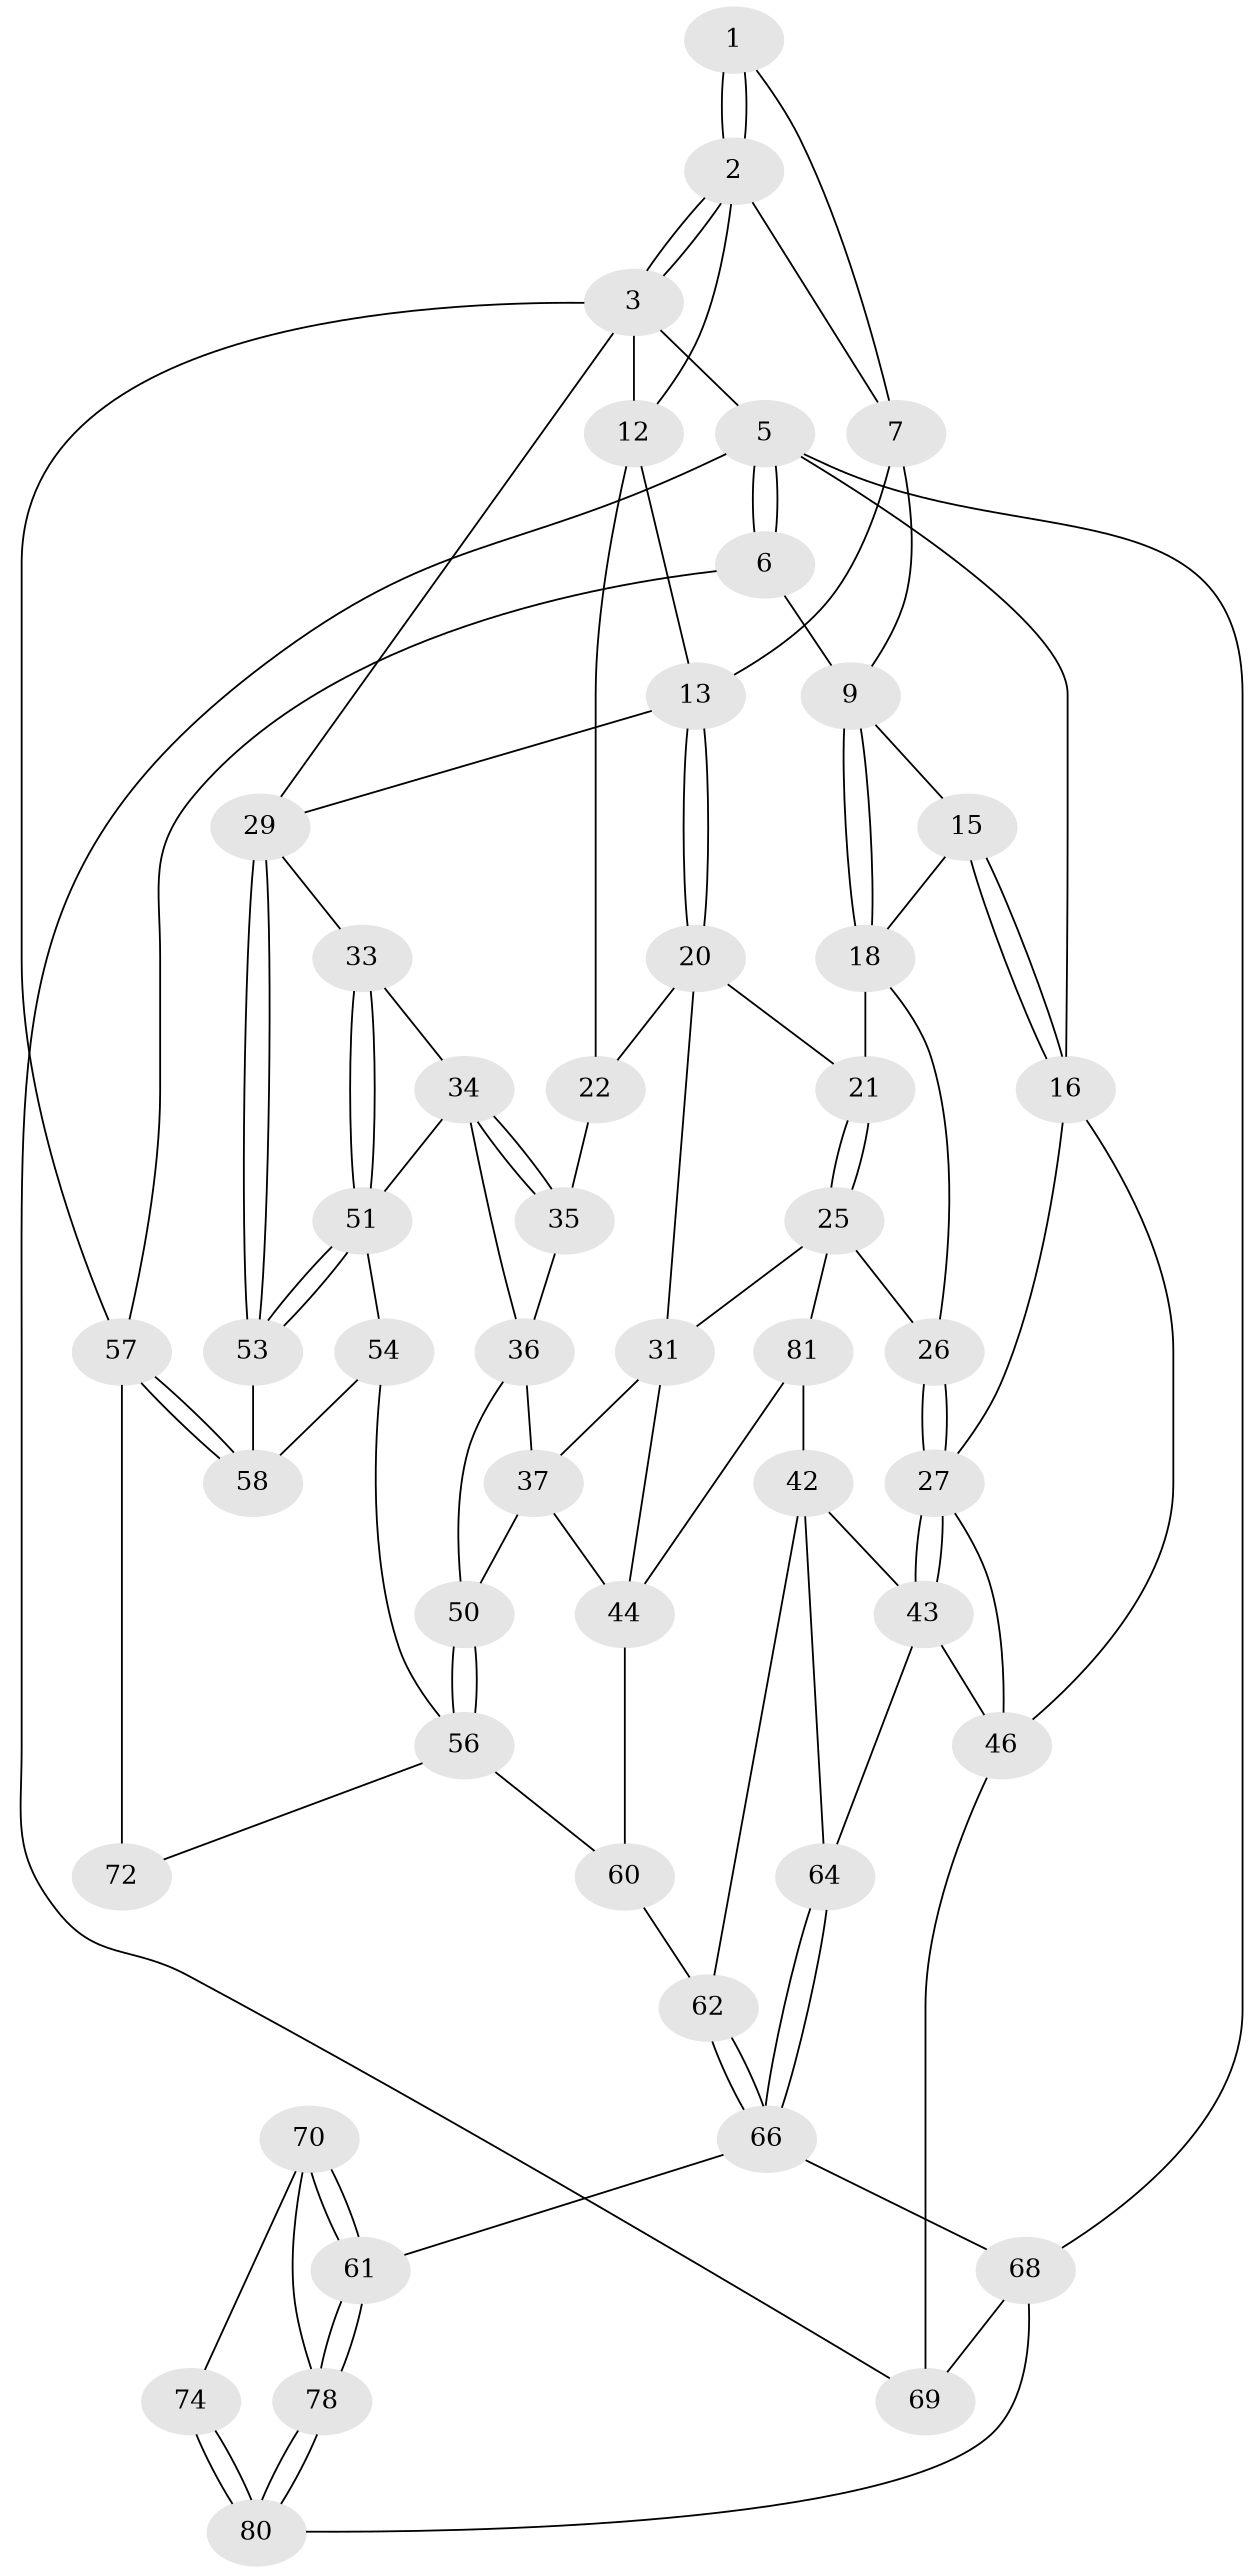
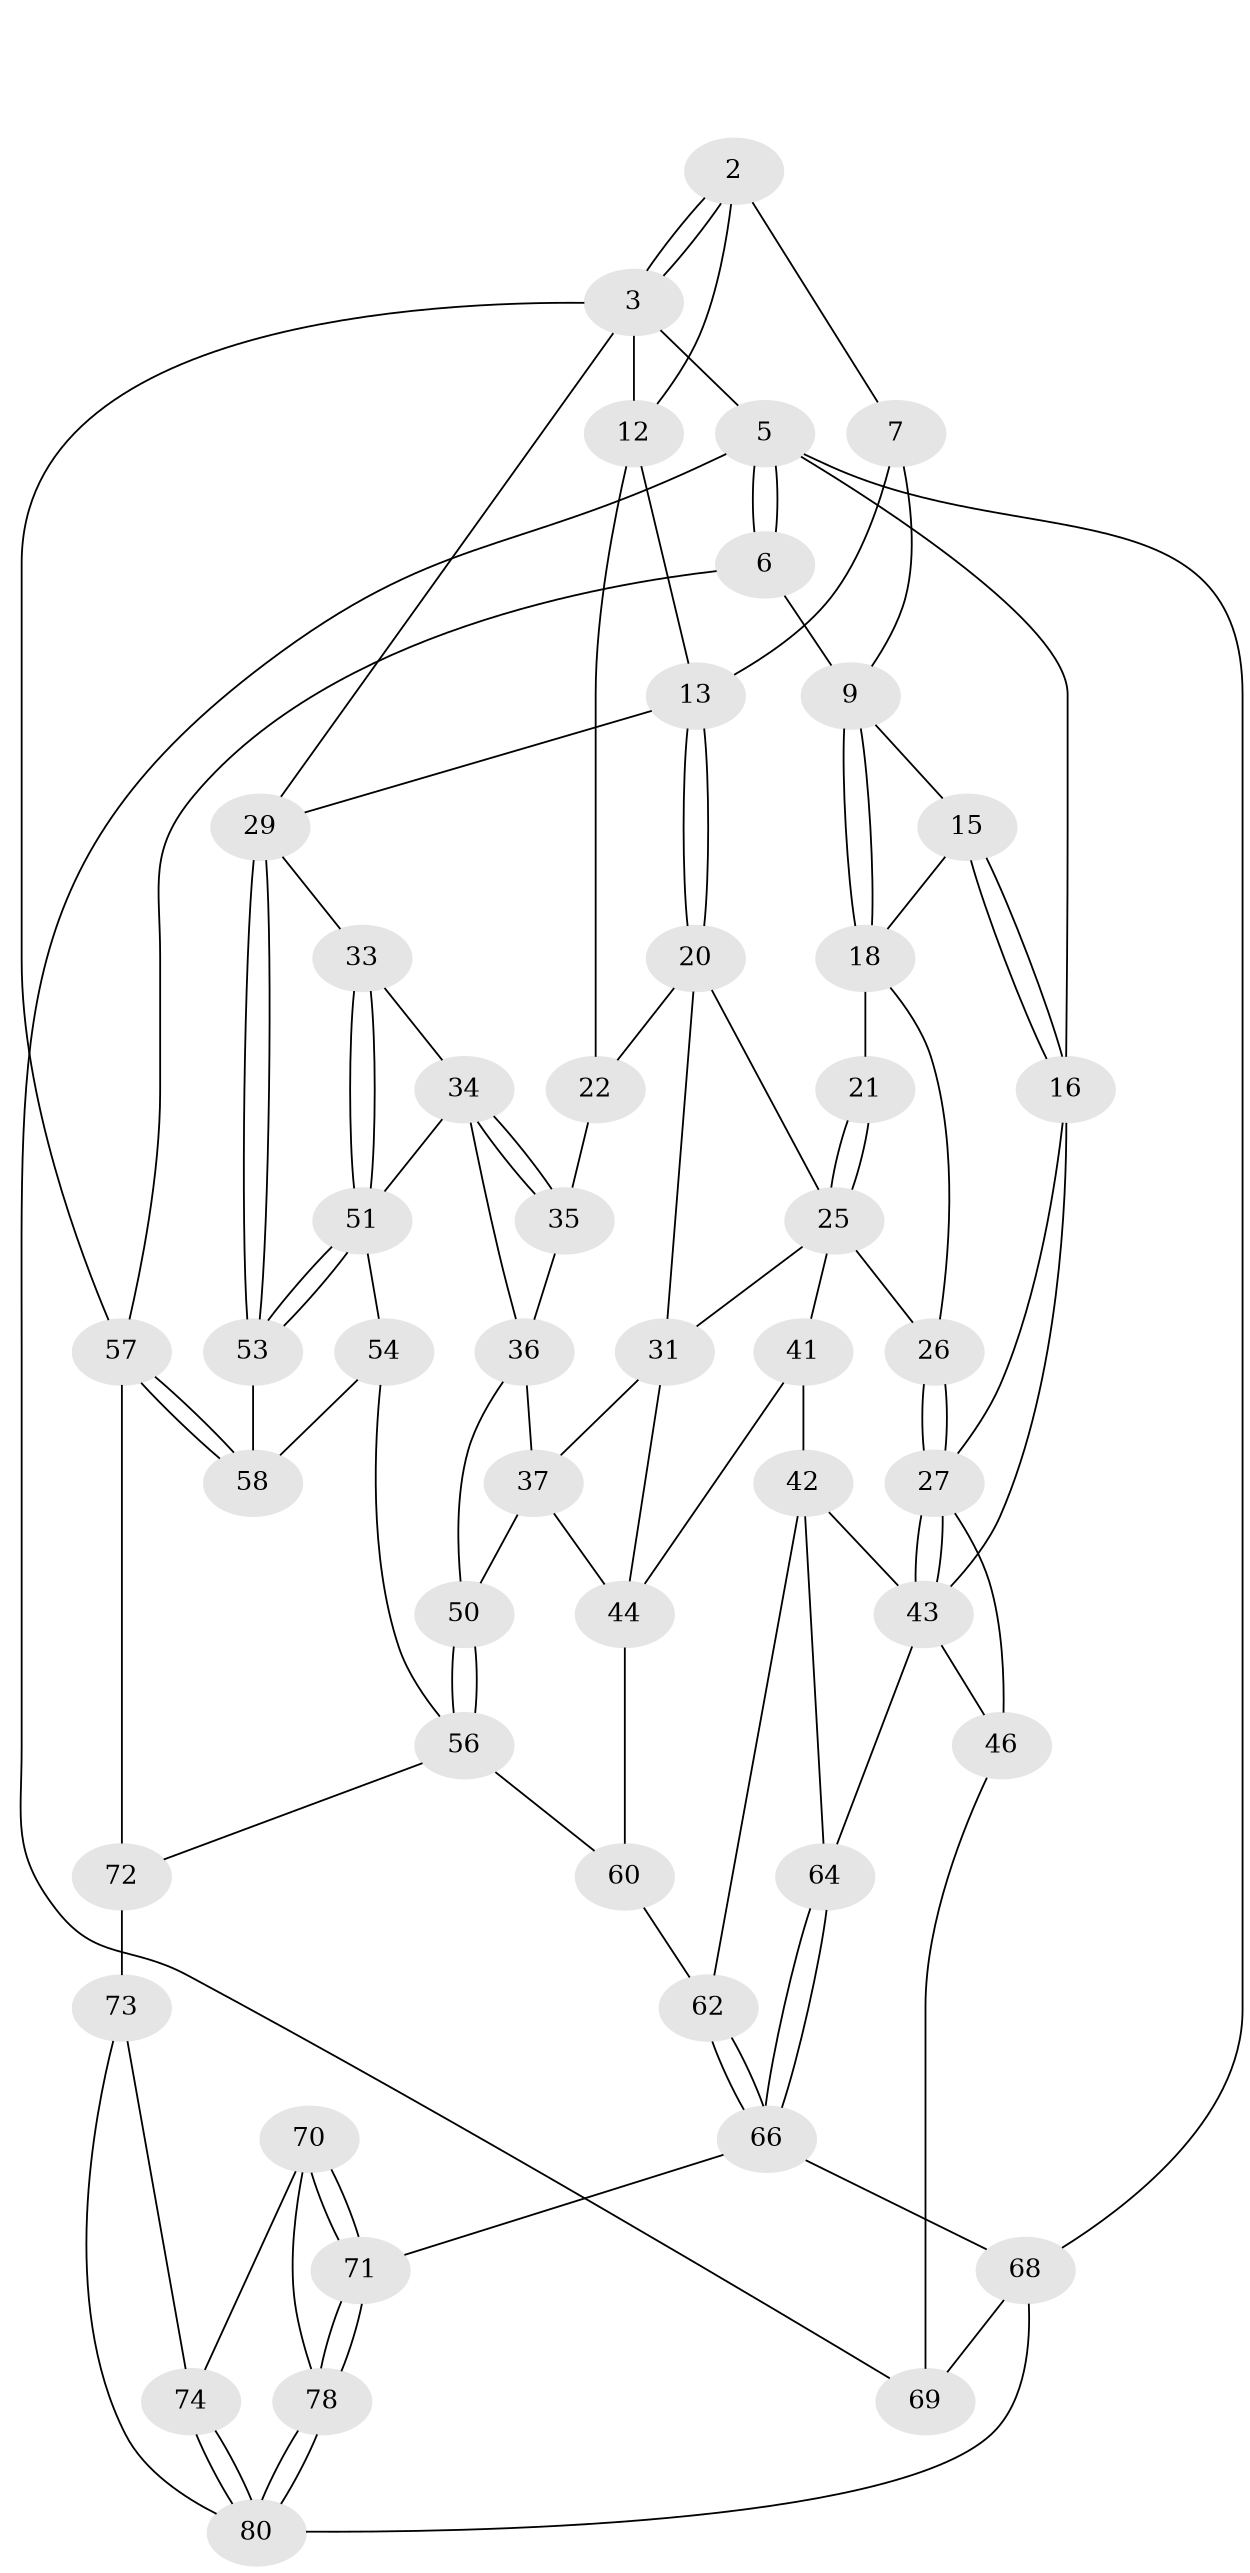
node "1": removed
edge "20" -- "21": now "20" -- "25"
node "81": label "81" -> "41"
edge "16" -- "46": now "16" -- "43"
node "73": added
node "61": label "61" -> "71"
